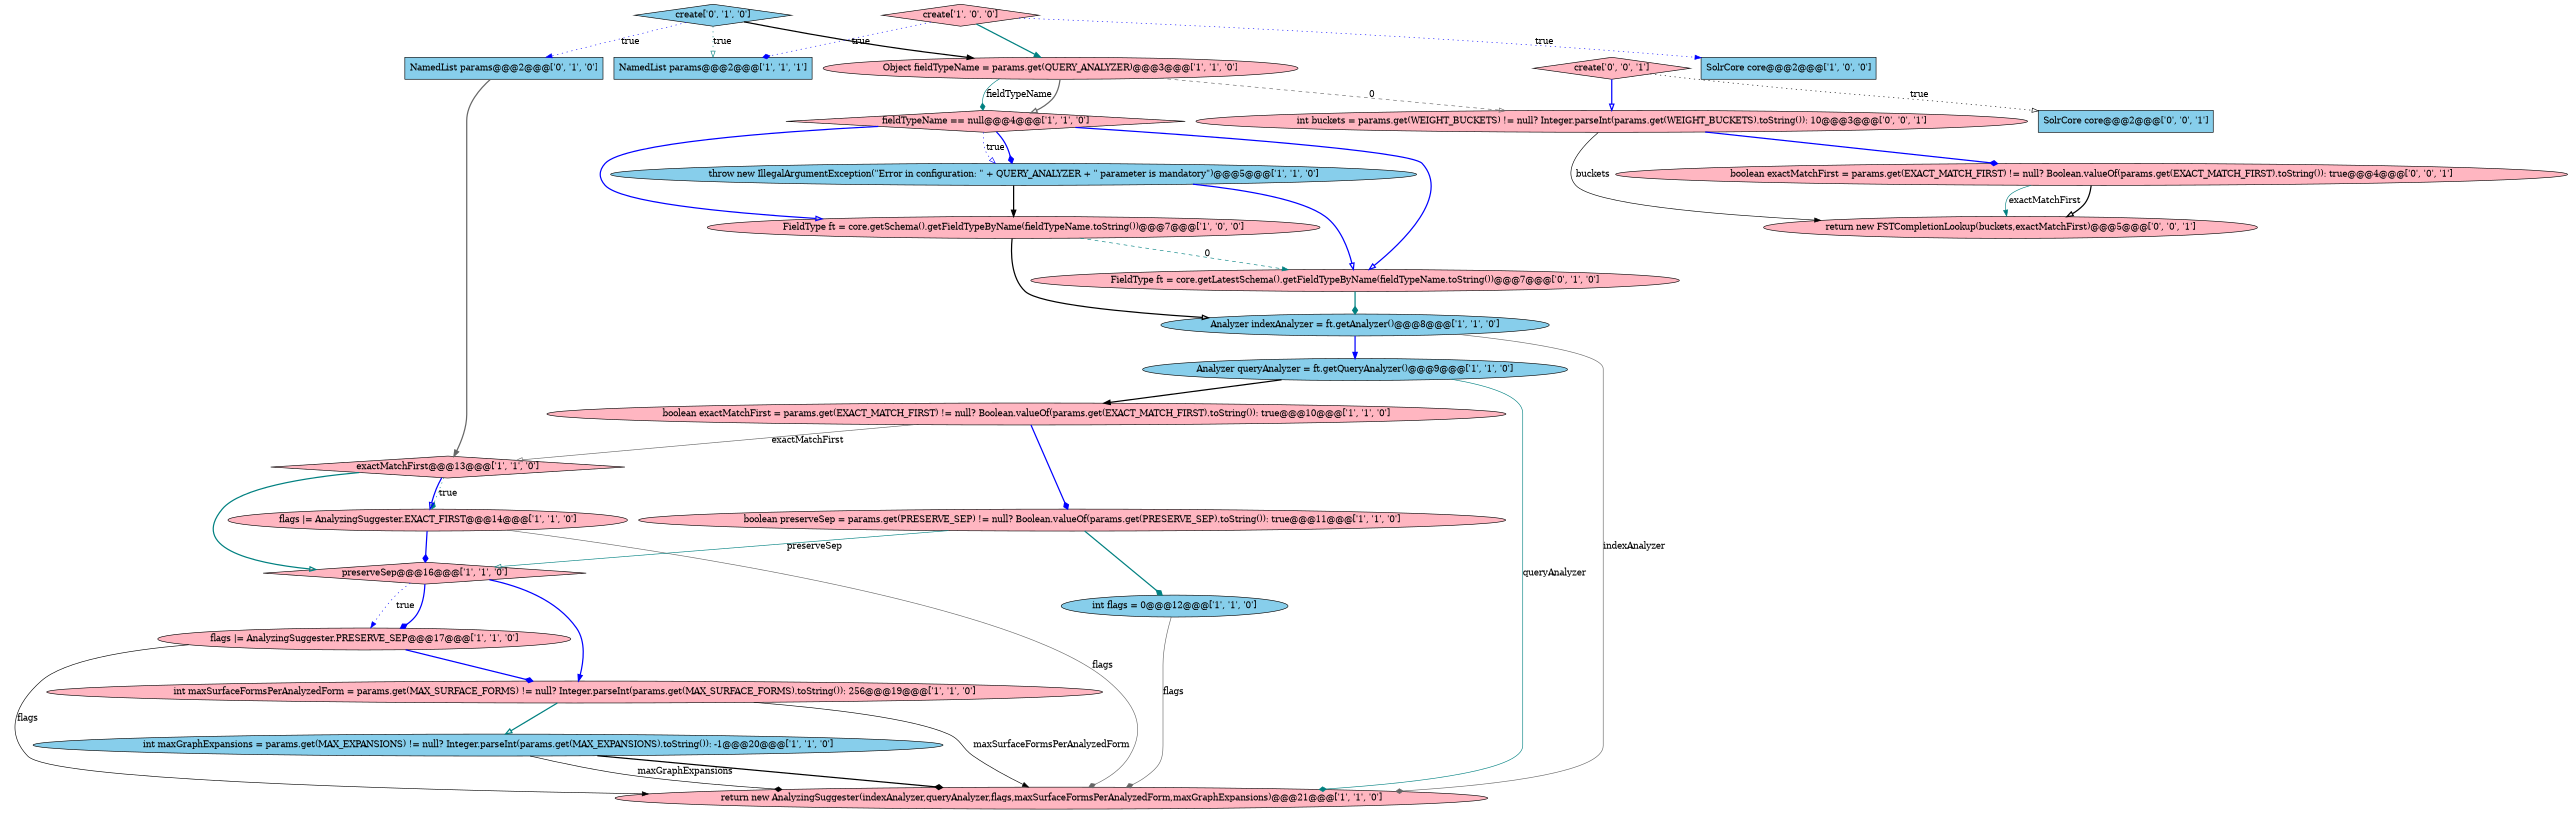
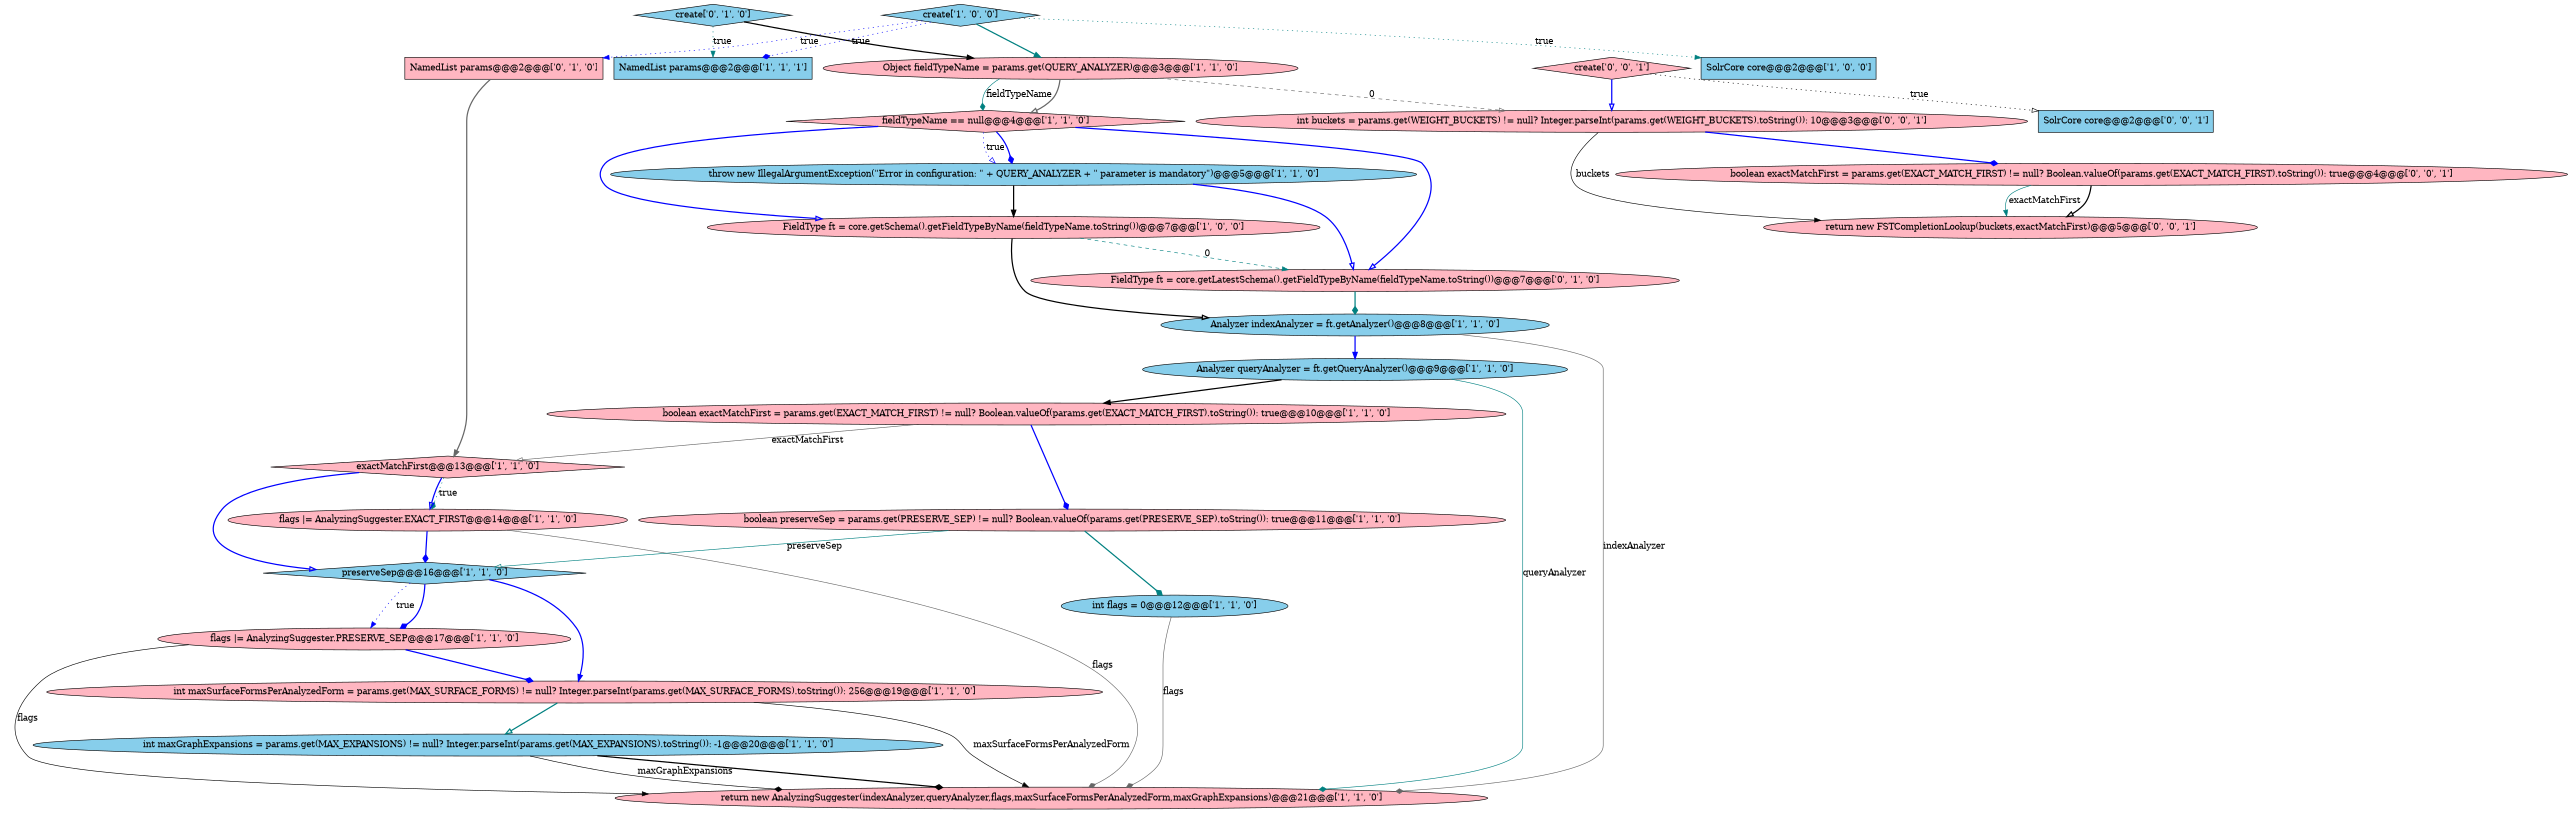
node "create['1', '0', '0']": fillcolor lightpink -> skyblue
edge "create['1', '0', '0']" -> "SolrCore core@@@2@@@['1', '0', '0']": color blue -> teal
edge "create['0', '1', '0']" -> "NamedList params@@@2@@@['0', '1', '0']": now "create['1', '0', '0']" -> "NamedList params@@@2@@@['0', '1', '0']"
edge "create['0', '1', '0']" -> "NamedList params@@@2@@@['1', '1', '1']": arrowhead onormal -> normal
node "NamedList params@@@2@@@['0', '1', '0']": fillcolor skyblue -> lightpink
edge "exactMatchFirst@@@13@@@['1', '1', '0']" -> "preserveSep@@@16@@@['1', '1', '0']": color teal -> blue
node "preserveSep@@@16@@@['1', '1', '0']": fillcolor lightpink -> skyblue
